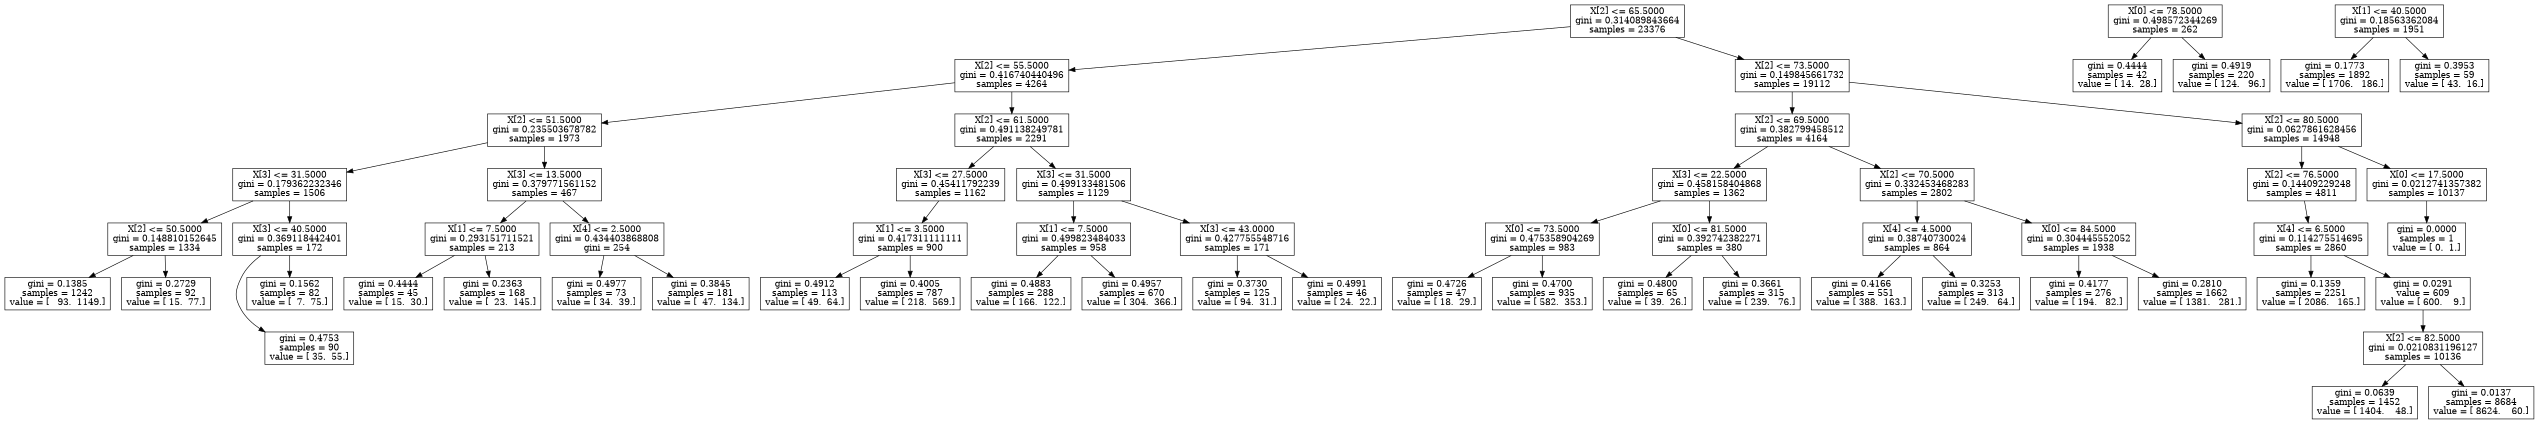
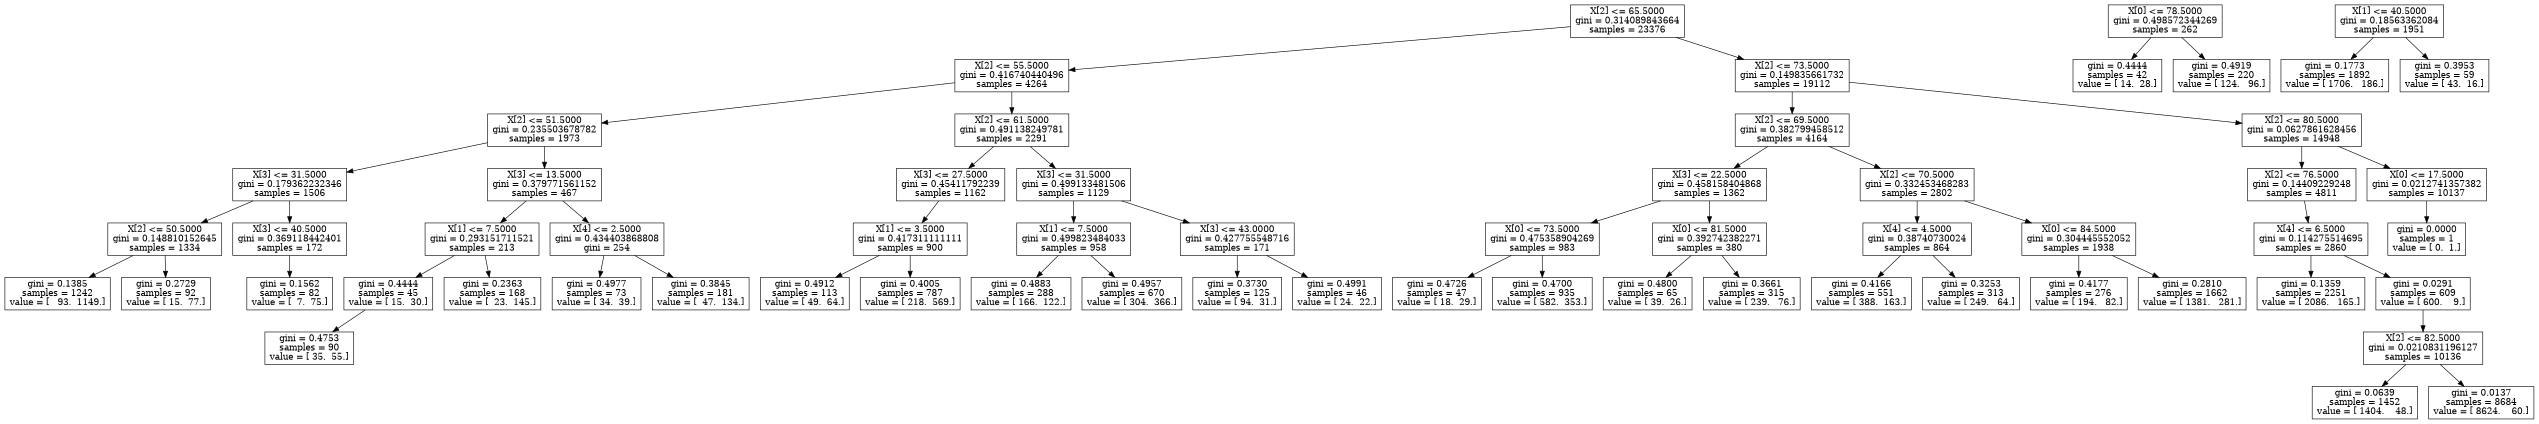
node "X[2] <= 73.5000 gini = 0.149845661732 samples = 19112": label "X[2] <= 73.5000 gini = 0.149845661732 samples = 19112" -> "X[2] <= 73.5000 gini = 0.149835661732 samples = 19112"
edge "X[3] <= 40.5000 gini = 0.369118442401 samples = 172" -> "gini = 0.4753 samples = 90 value = [ 35.  55.]": now "gini = 0.4444 samples = 45 value = [ 15.  30.]" -> "gini = 0.4753 samples = 90 value = [ 35.  55.]"
node "gini = 0.0291 value = 609 value = [ 600.    9.]": label "gini = 0.0291 value = 609 value = [ 600.    9.]" -> "gini = 0.0291 samples = 609 value = [ 600.    9.]"
